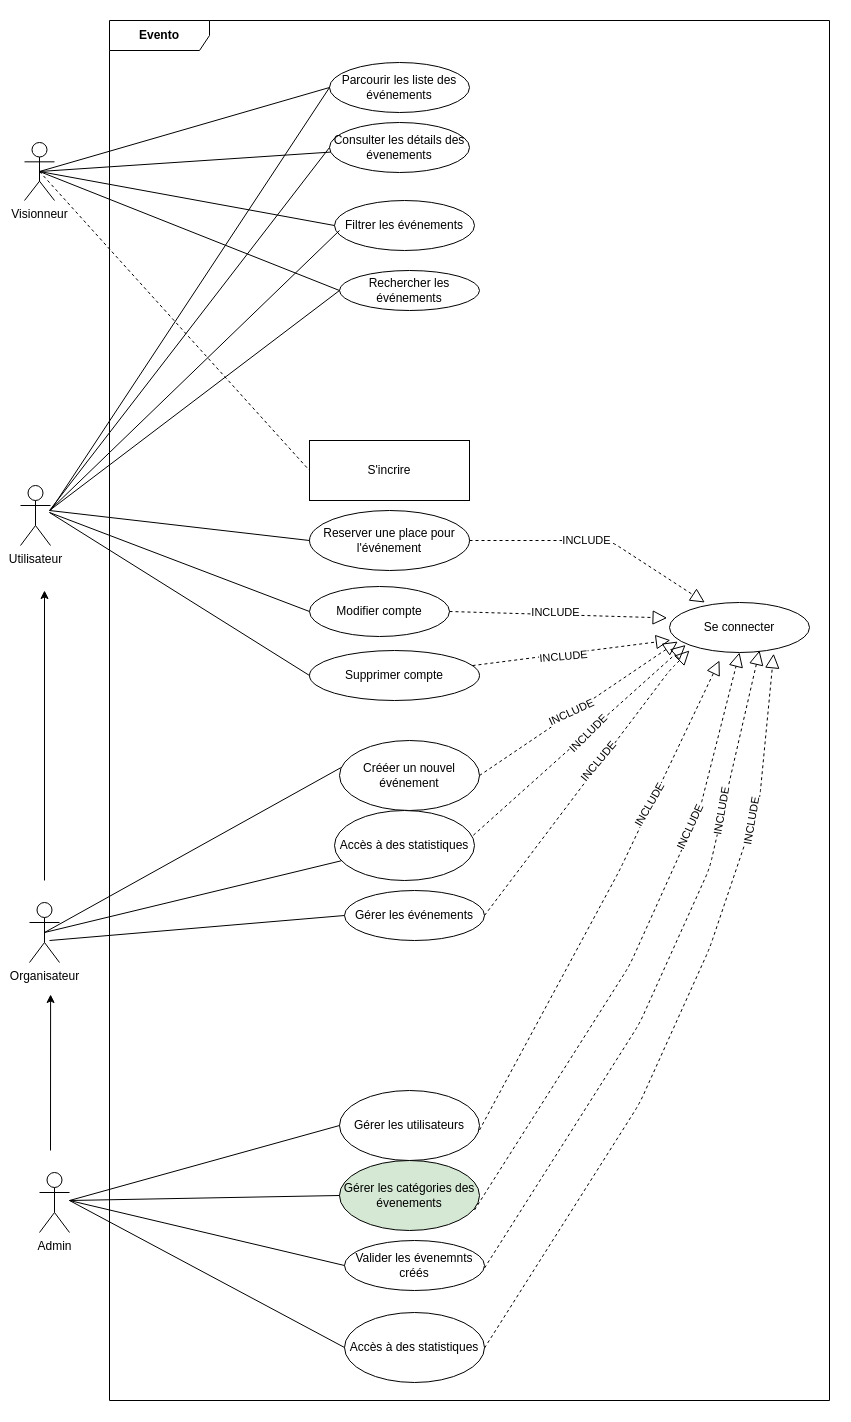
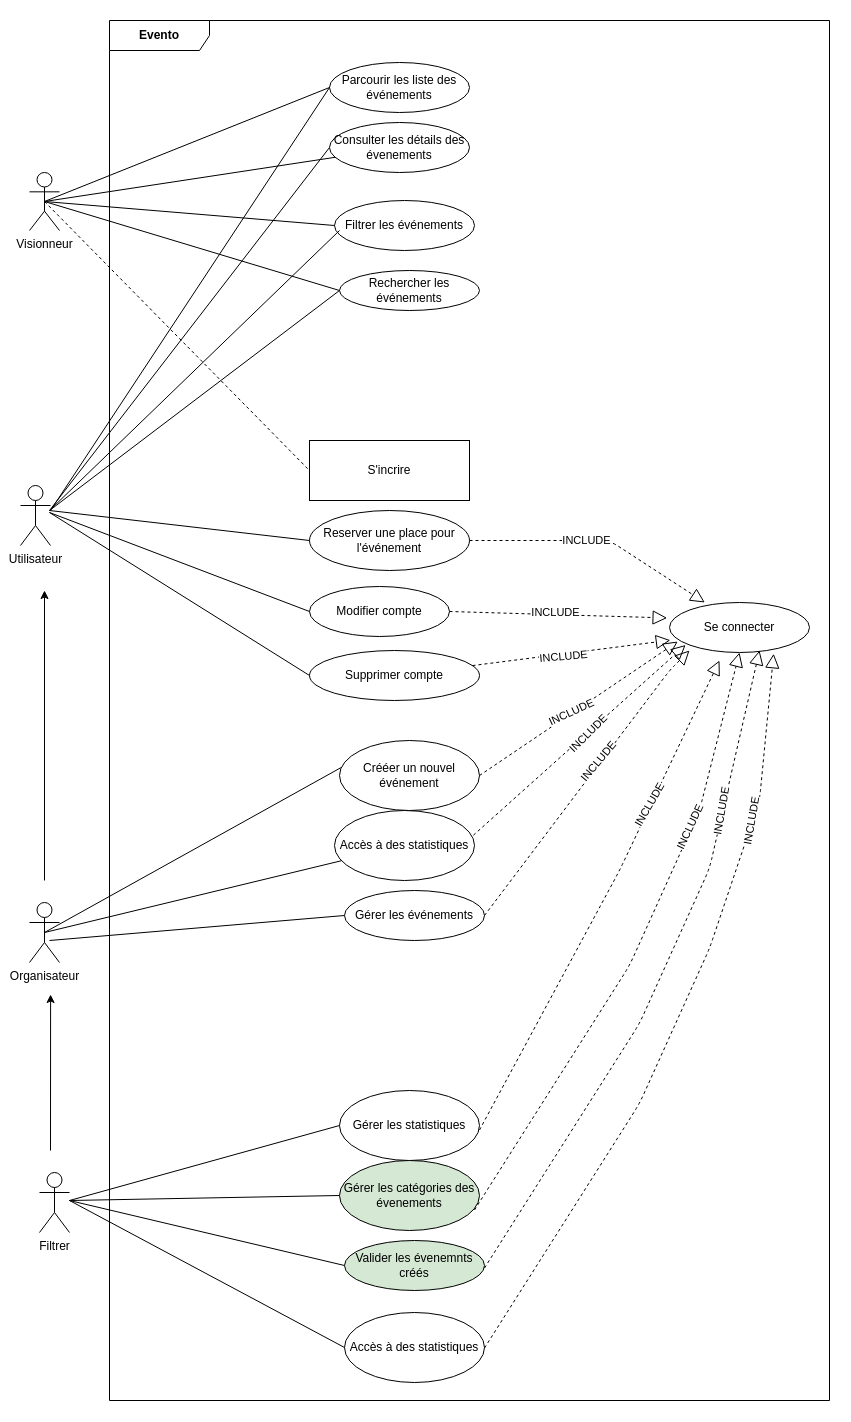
node "Visionneur": moved (40, 172) -> (45, 202)
node "Gérer les utilisateurs": label "Gérer les utilisateurs" -> "Gérer les statistiques"
node "Admin": label "Admin" -> "Filtrer"
node "Valider les évenemnts créés": fillcolor #ffffff -> #d5e8d4
